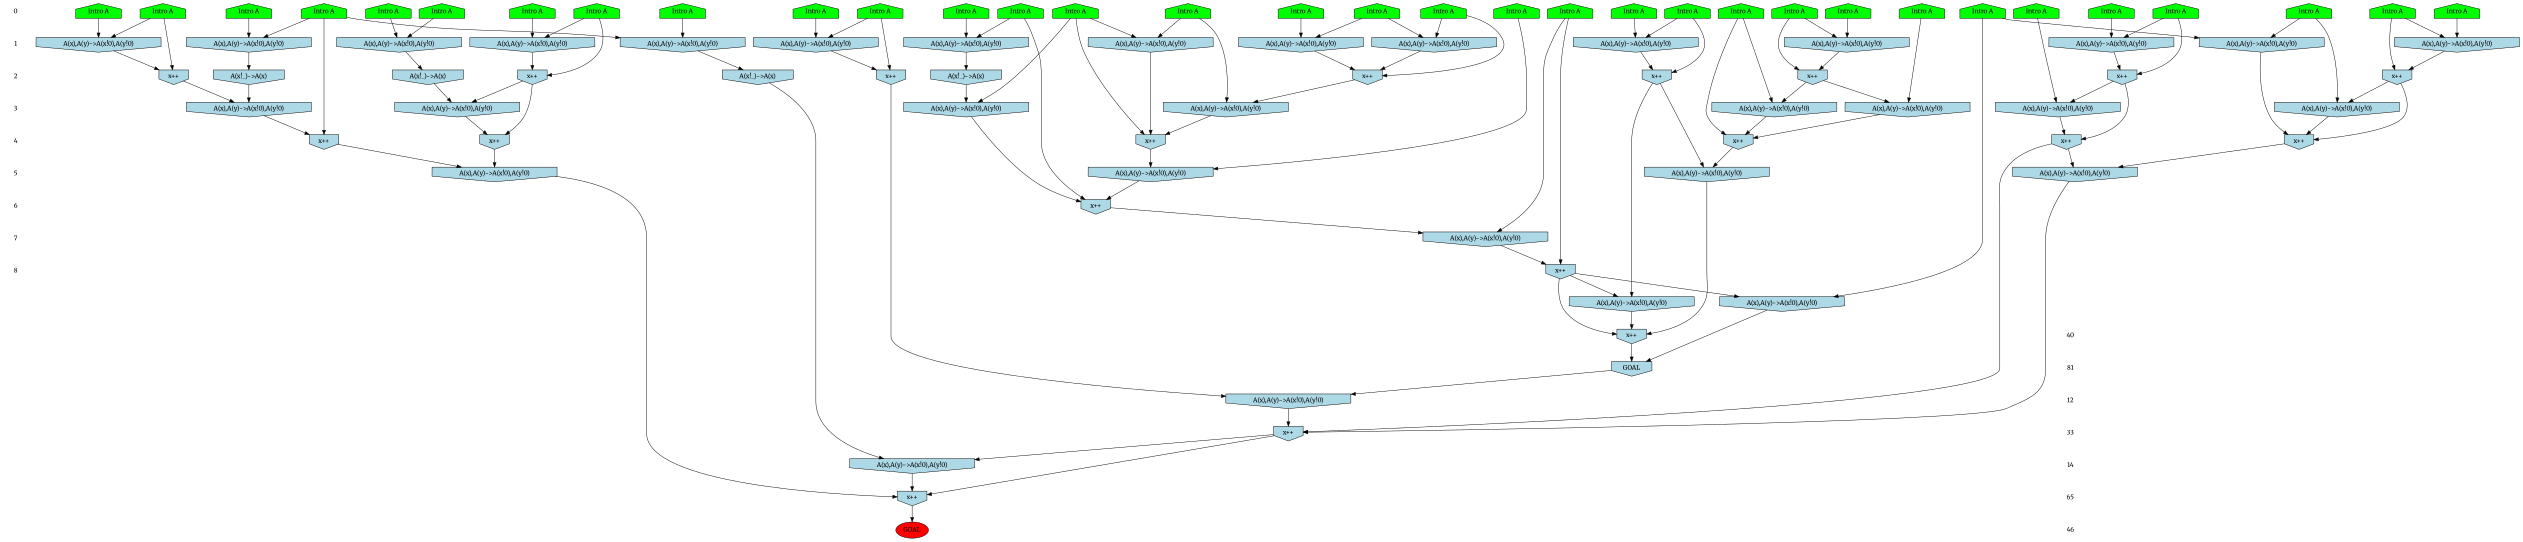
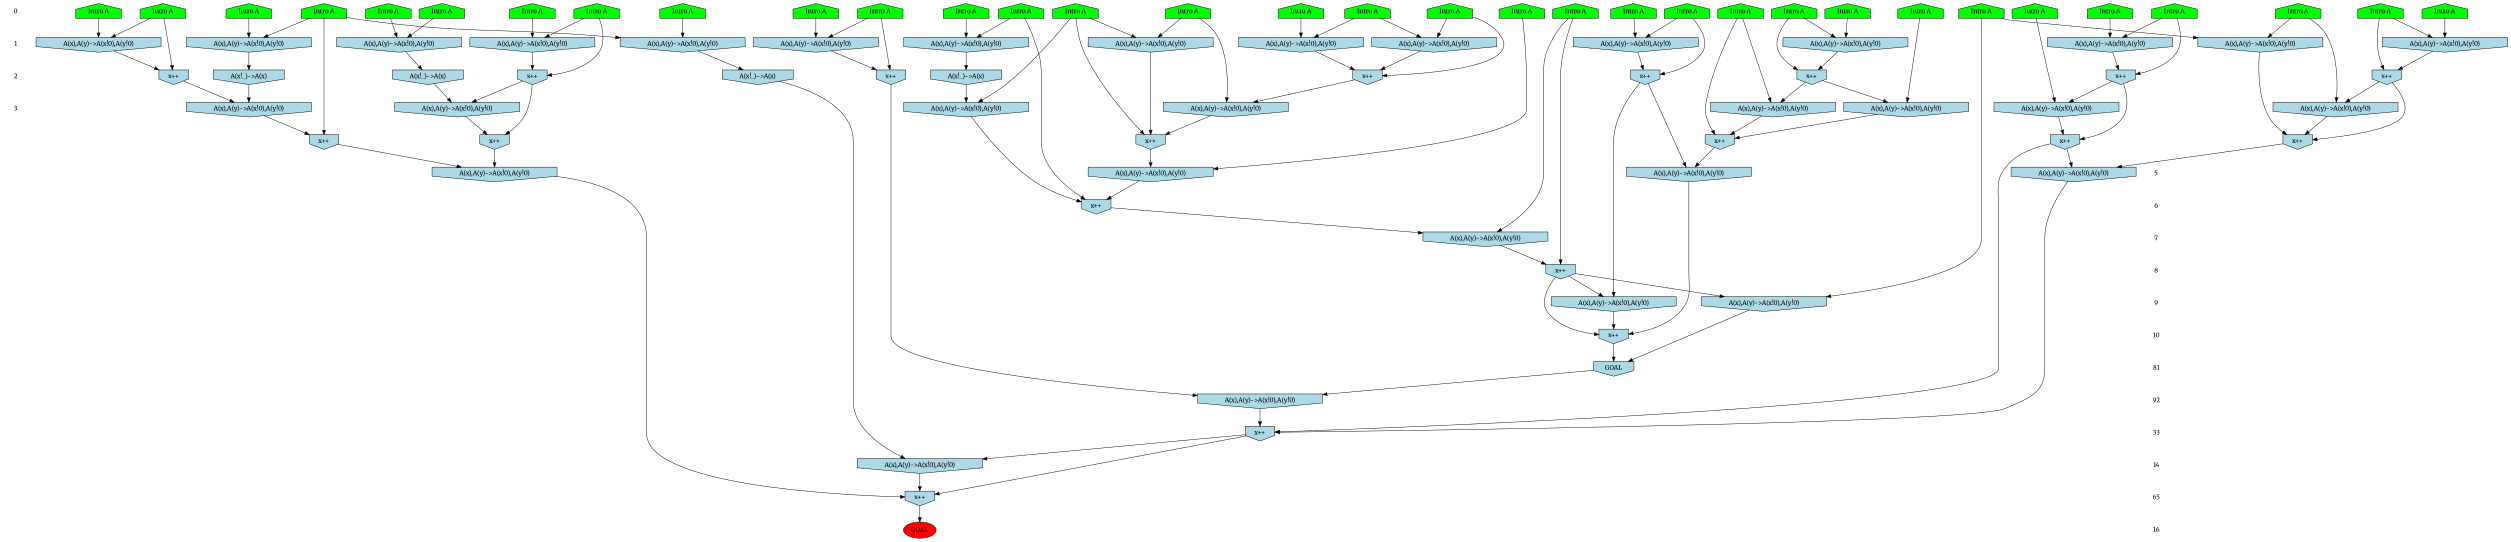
node "4": removed
node "9": added
node "40": label "40" -> "10"
node "12": label "12" -> "92"
node "46": label "46" -> "16"
